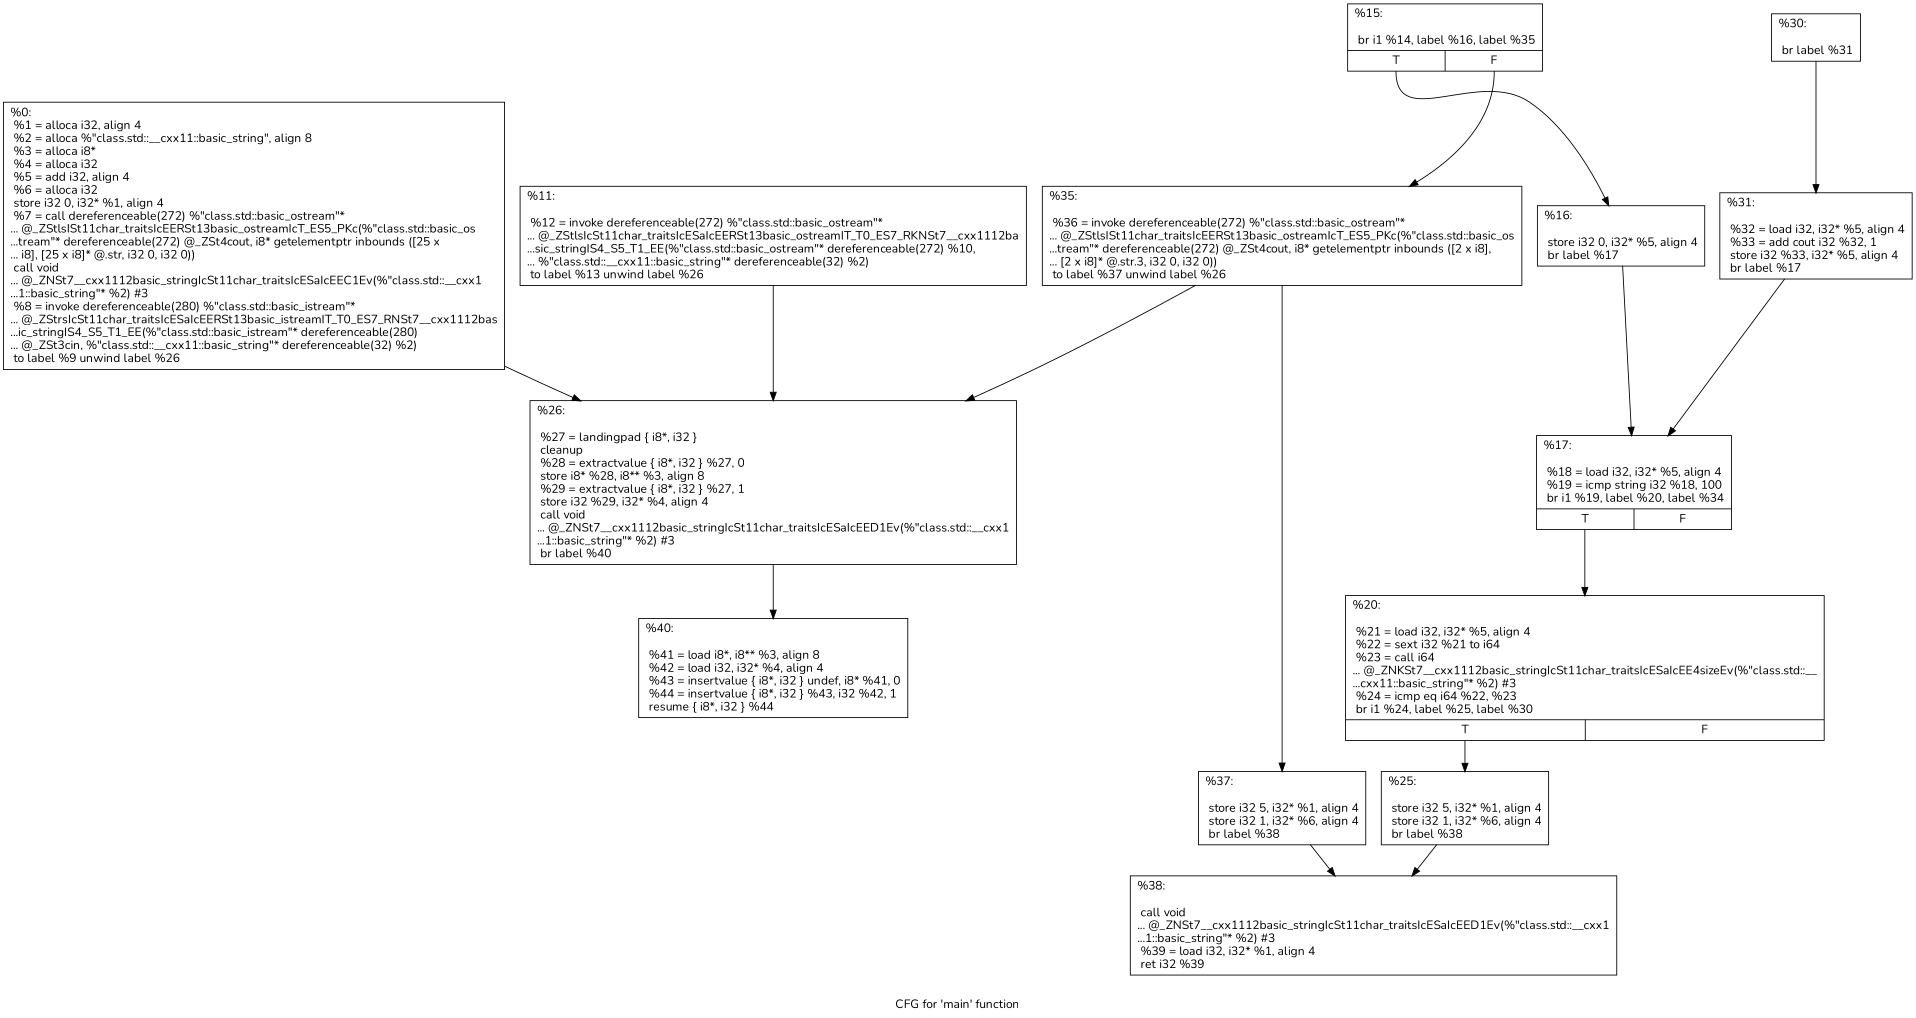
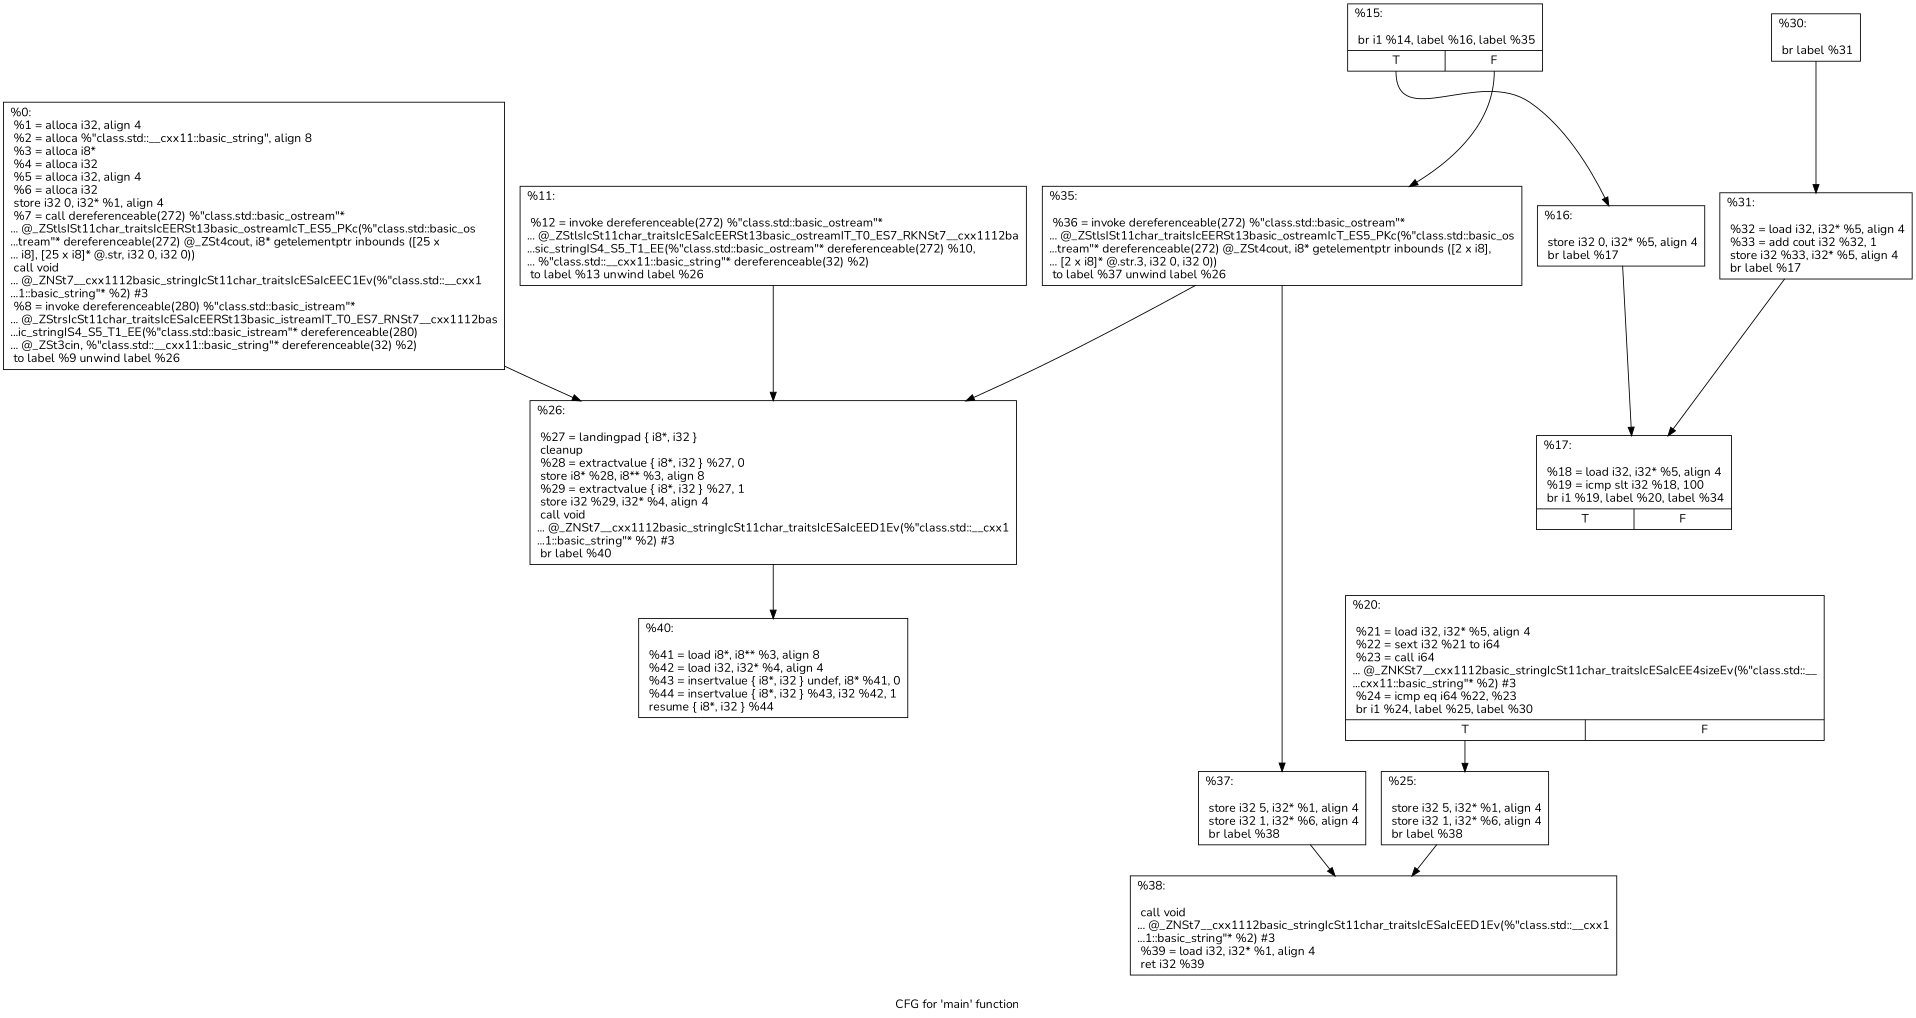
node "%0:": text "%5 = add i32, align 4" -> "%5 = alloca i32, align 4"
node "%17:": text "%19 = icmp string i32 %18, 100" -> "%19 = icmp slt i32 %18, 100"
edge "%17:" -> "%20:": removed
